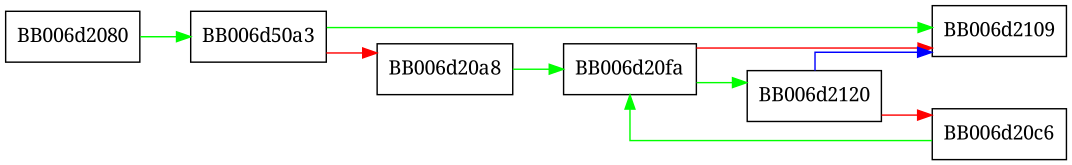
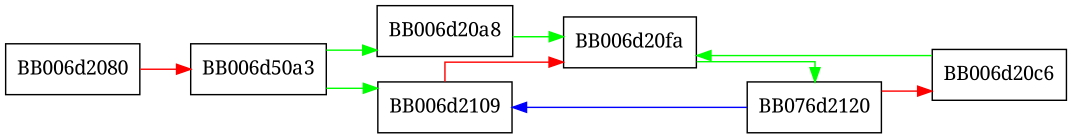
edge "BB006d2080" -> "BB006d50a3": color green -> red
edge "BB006d20fa" -> "BB006d2109": reversed
edge "BB006d50a3" -> "BB006d20a8": color red -> green
node "BB006d2120": label "BB006d2120" -> "BB076d2120"
